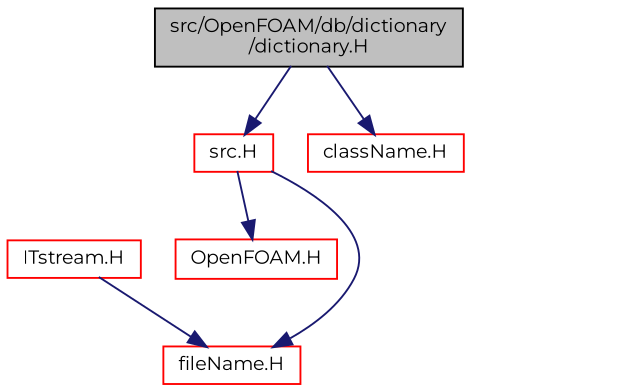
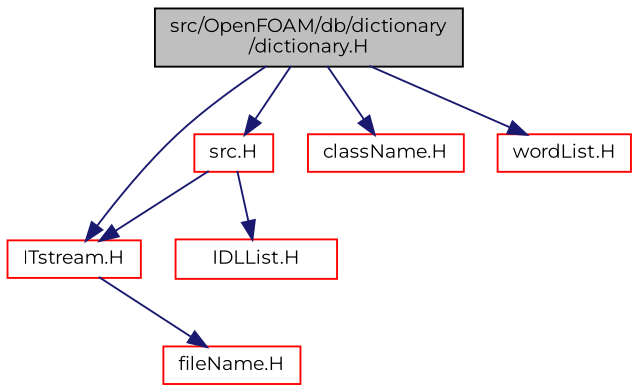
edge "src/OpenFOAM/db/dictionary /dictionary.H" -> "ITstream.H": added
node "wordList.H": added
edge "src.H" -> "fileName.H": now "src.H" -> "ITstream.H"
node "OpenFOAM.H": label "OpenFOAM.H" -> "IDLList.H"
